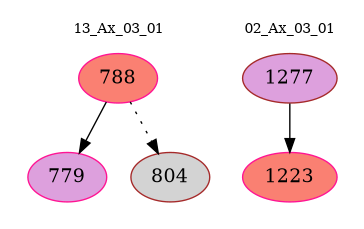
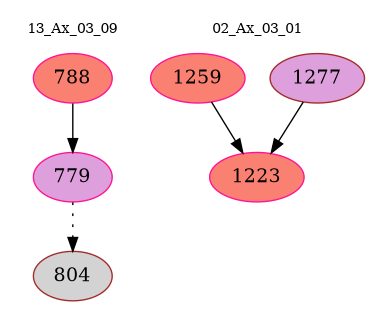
cluster "13_Ax_03_01": label "13_Ax_03_01" -> "13_Ax_03_09"
node "1259": added
edge "788" -> "804": now "779" -> "804"
